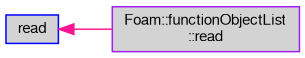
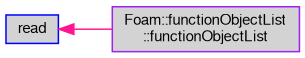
node "Foam::functionObjectList ::read": label "Foam::functionObjectList ::read" -> "Foam::functionObjectList ::functionObjectList"
